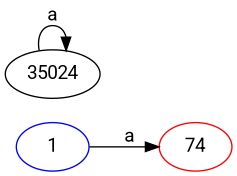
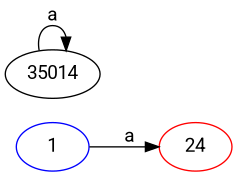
node "35024": label "35024" -> "35014"
node "74": label "74" -> "24"
